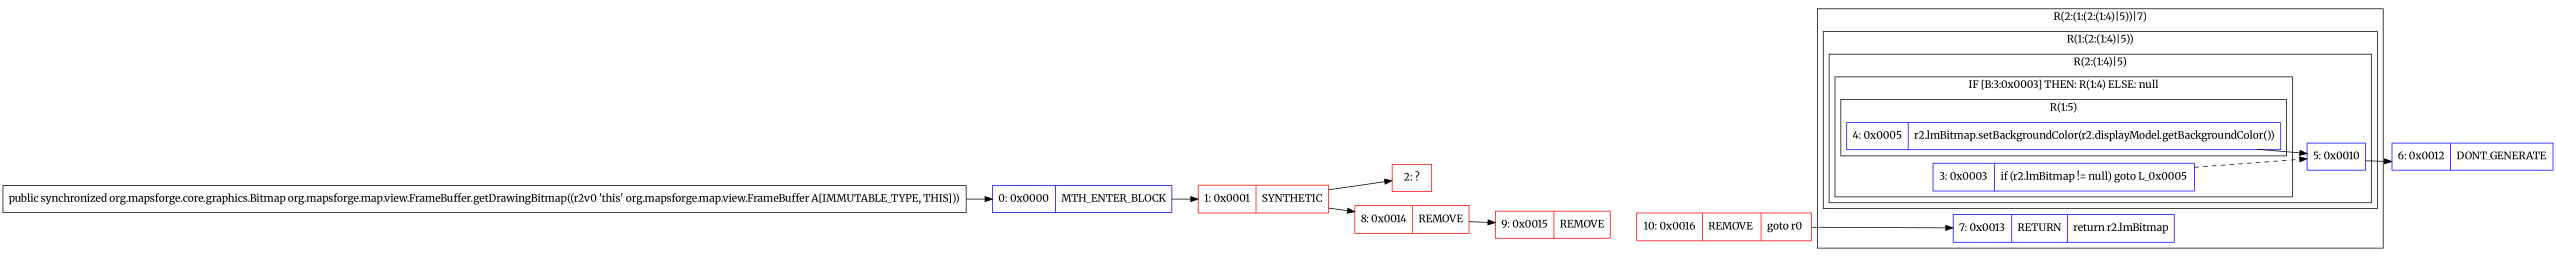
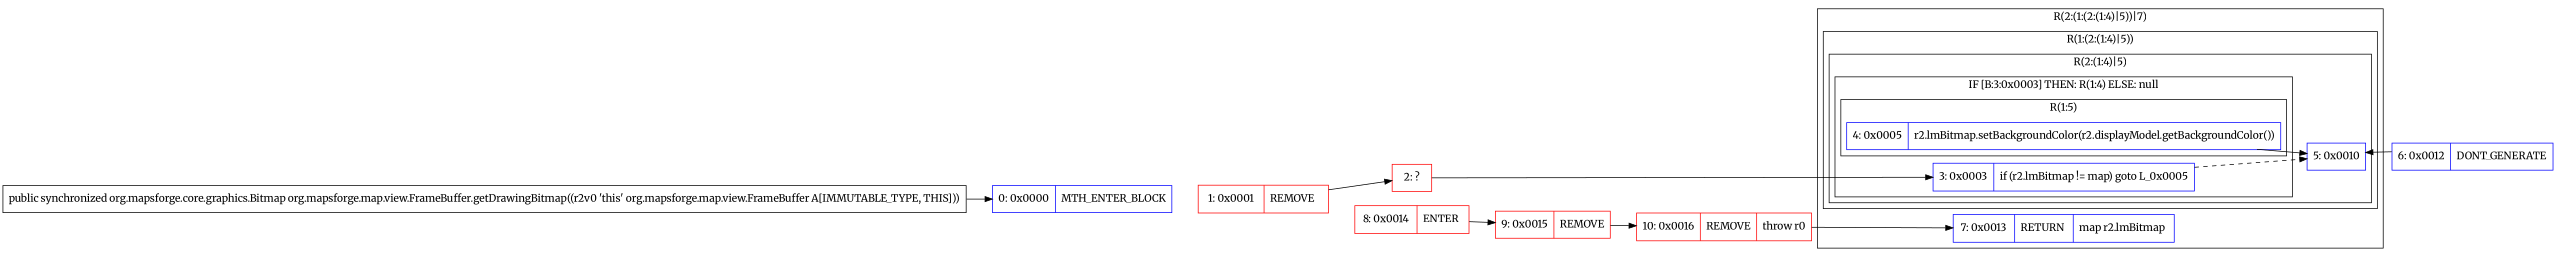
edge "5: 0x0010" -> "6: 0x0012": reversed
node "3: 0x0003": text "if (r2.lmBitmap != null) goto L_0x0005" -> "if (r2.lmBitmap != map) goto L_0x0005"
edge "2: ?" -> "3: 0x0003": added
edge "0: 0x0000" -> "1: 0x0001": removed
node "1: 0x0001": text "SYNTHETIC" -> "REMOVE"
edge "1: 0x0001" -> "8: 0x0014": removed
node "8: 0x0014": text "REMOVE" -> "ENTER"
edge "9: 0x0015" -> "10: 0x0016": added
node "10: 0x0016": text "goto r0" -> "throw r0"
node "7: 0x0013": text "return r2.lmBitmap" -> "map r2.lmBitmap"
